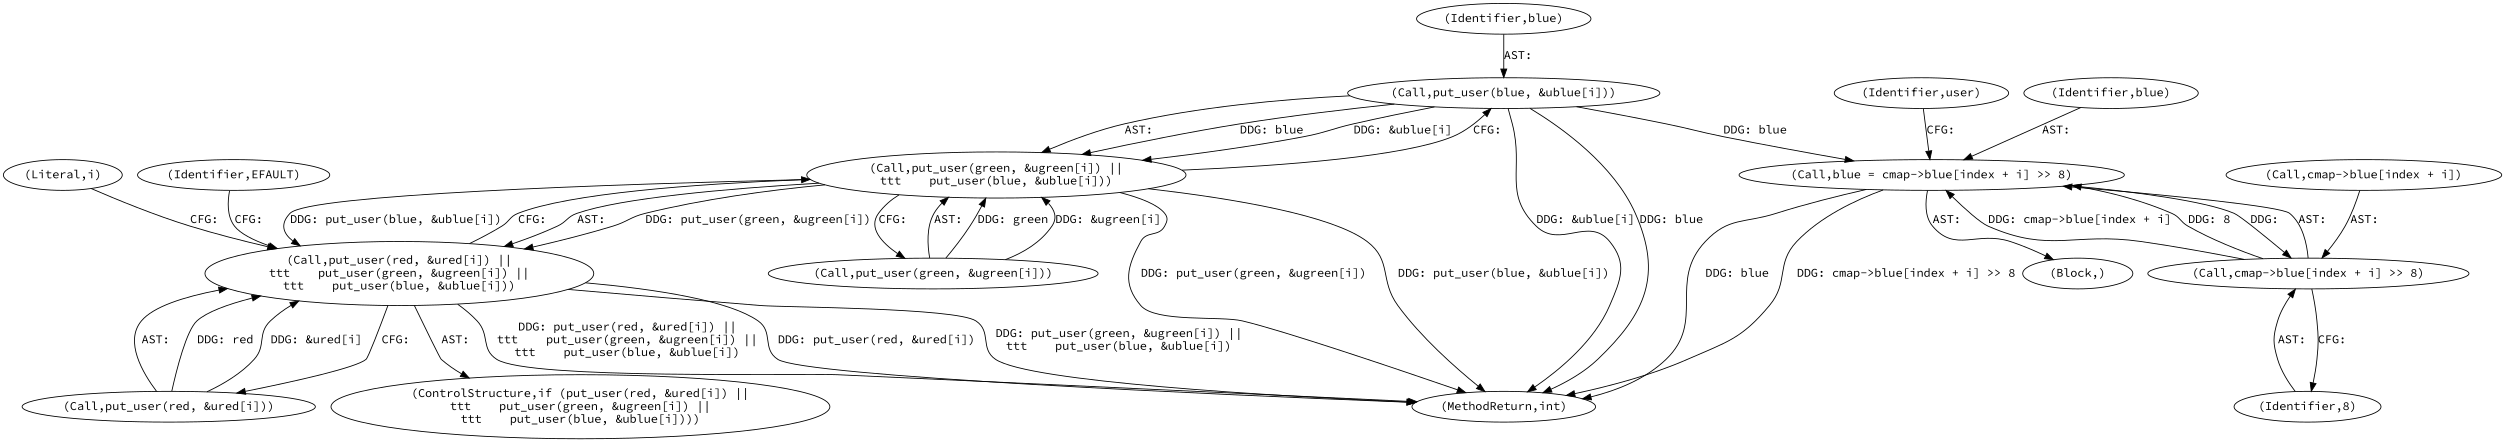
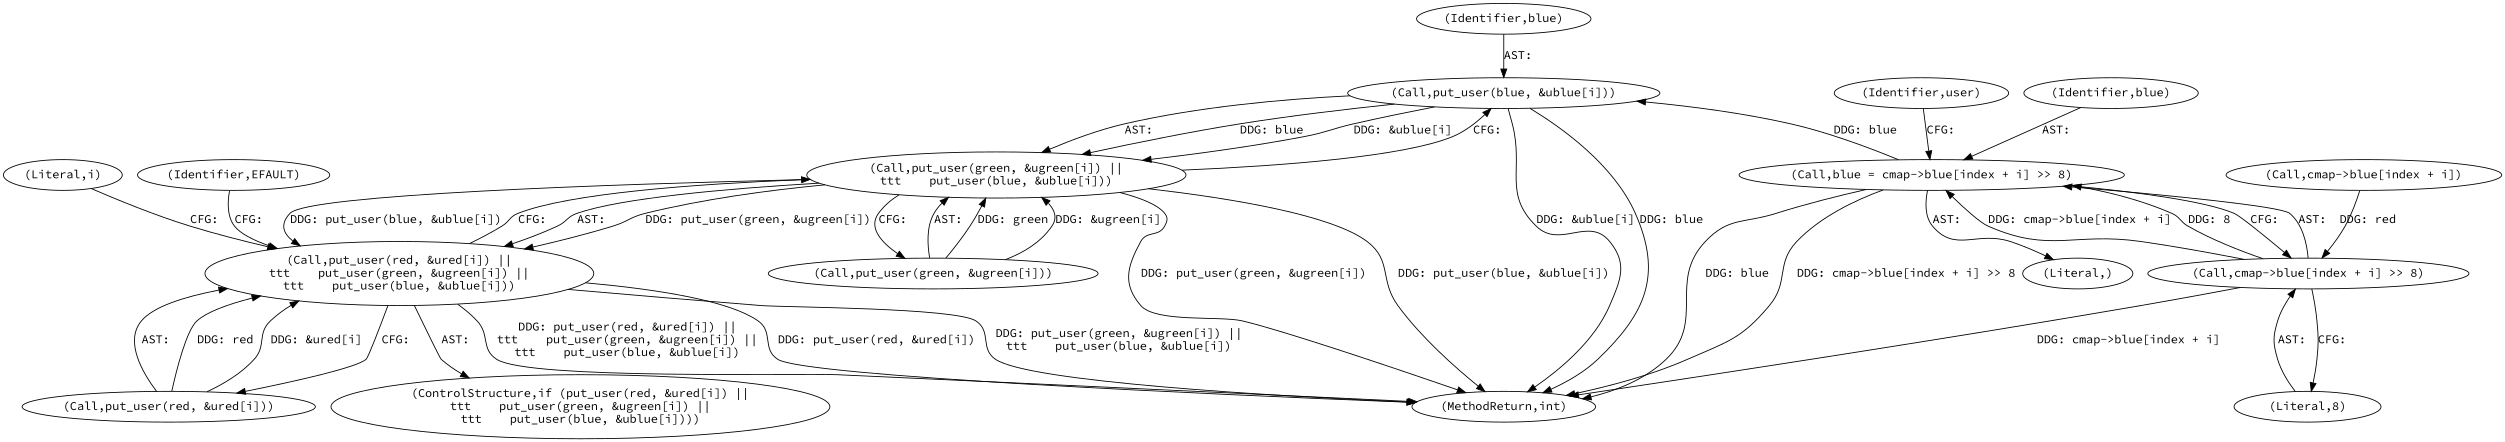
edge "(Call,put_user(blue, &ublue[i]))" -> "(Call,blue = cmap->blue[index + i] >> 8)": reversed
edge "(Call,blue = cmap->blue[index + i] >> 8)" -> "(Call,cmap->blue[index + i] >> 8)": label "DDG: " -> "CFG: "
edge "(Call,cmap->blue[index + i])" -> "(Call,cmap->blue[index + i] >> 8)": label "AST: " -> "DDG: red"
node "(Block,)": label "(Block,)" -> "(Literal,)"
edge "(Call,cmap->blue[index + i] >> 8)" -> "(MethodReturn,int)": added, label "DDG: cmap->blue[index + i]"
node "(Identifier,8)": label "(Identifier,8)" -> "(Literal,8)"
